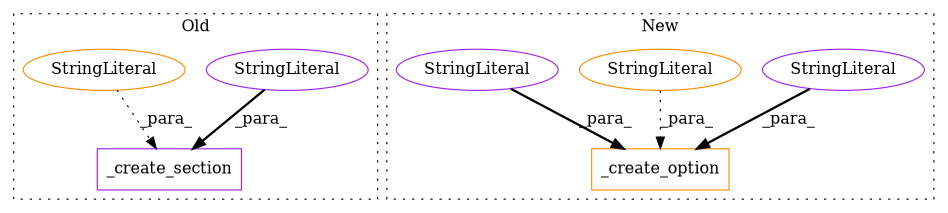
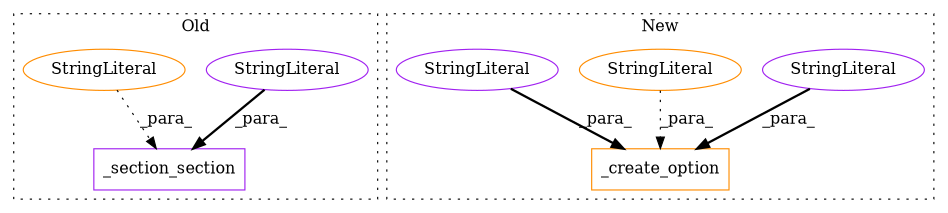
node "_create_section": label "_create_section" -> "_section_section"
